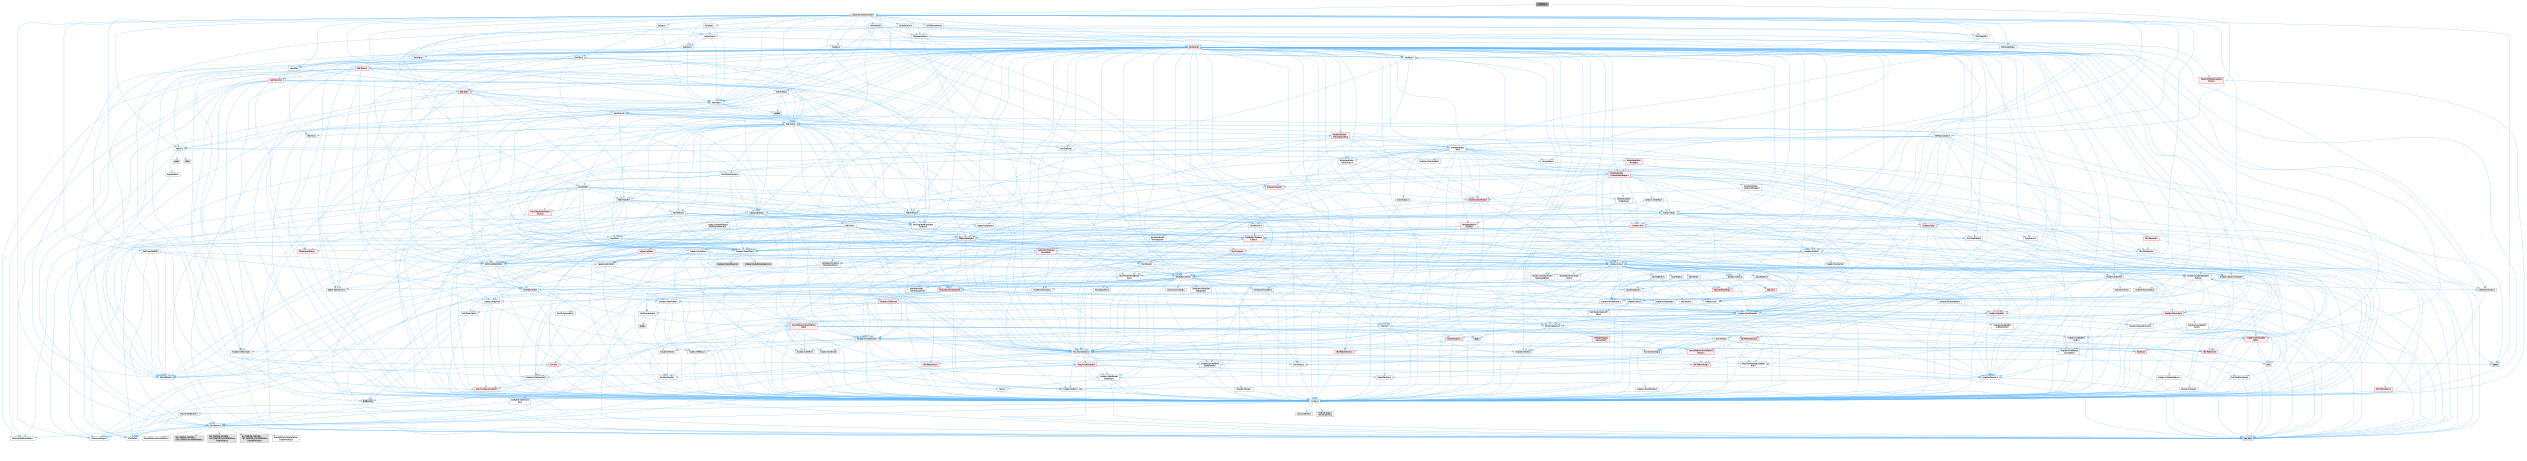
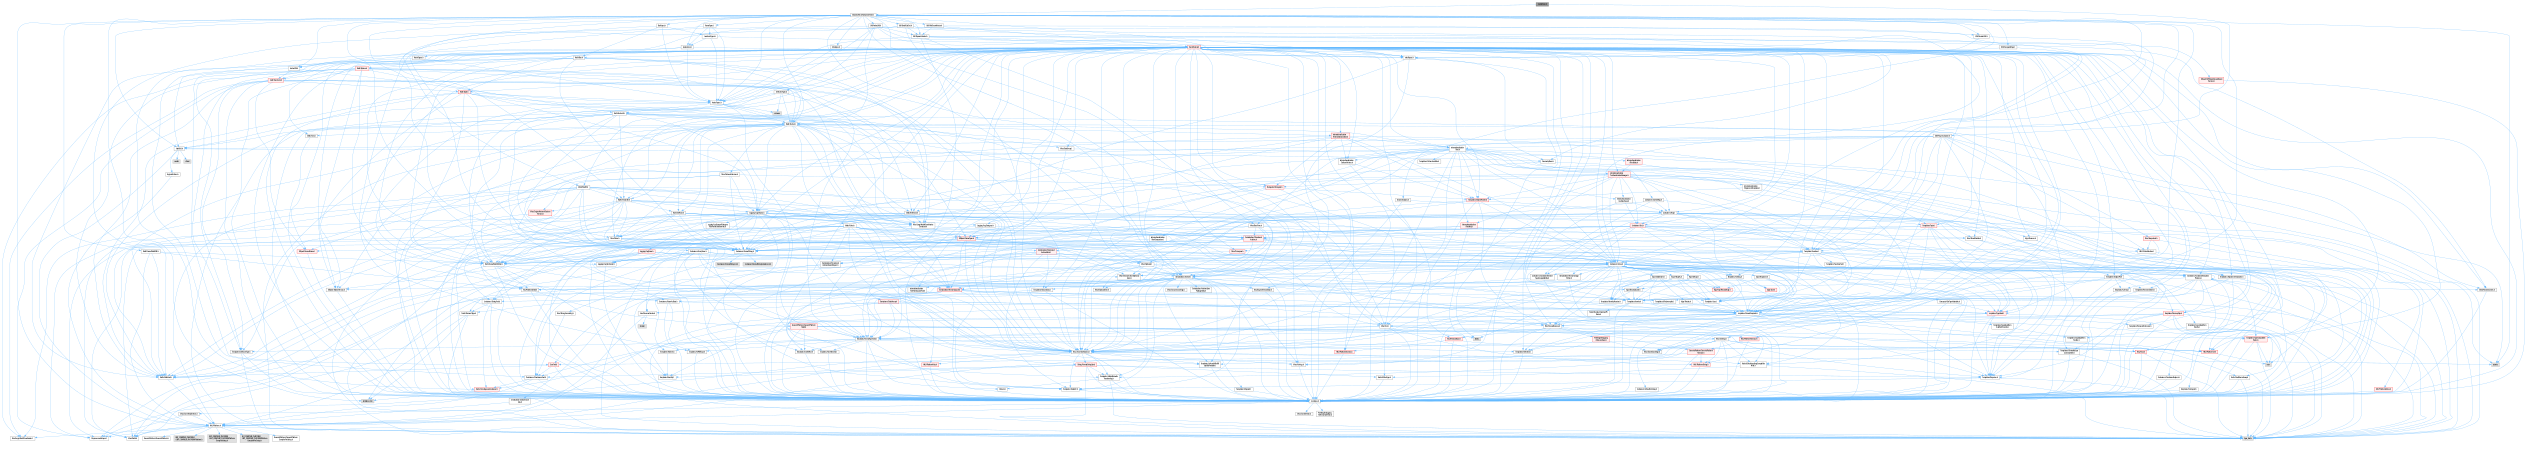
edge "CoreMinimal.h" -> "Templates/IsArray.h": added
edge "Util/IteratorUtil.h" -> "Templates/Function.h": added
edge "UObject/NameTypes.h" -> "Templates/UnrealTypeTraits.h": removed
